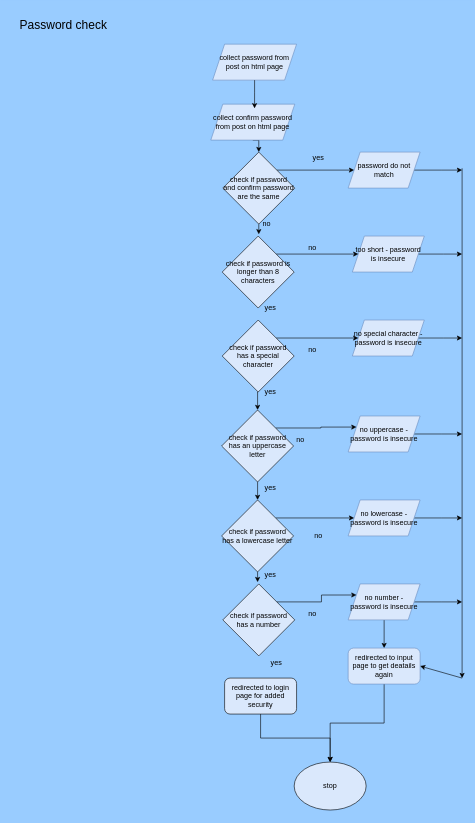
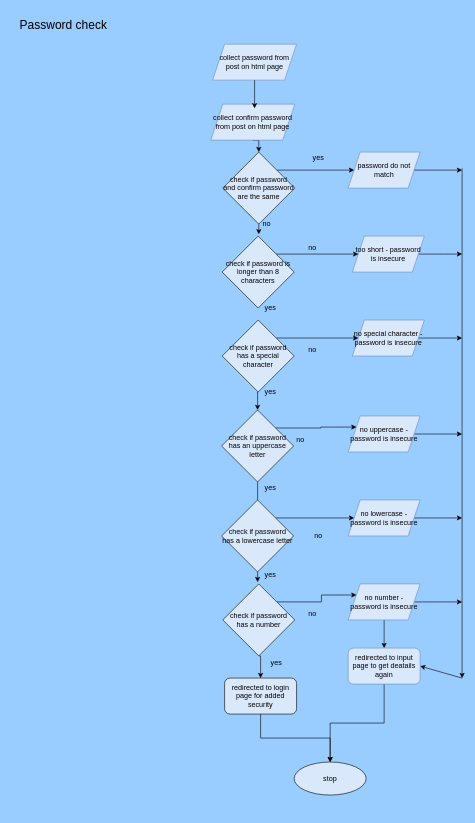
edge "check if password has an uppercase letter" -> "check if password has a lowercase letter": arrowhead classic -> none
edge "check if password has a number" -> "redirected to login page for added security": added
node "stop": size 72x48 -> 72x33
